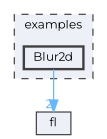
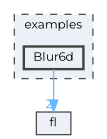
node "Blur2d": label "Blur2d" -> "Blur6d"
